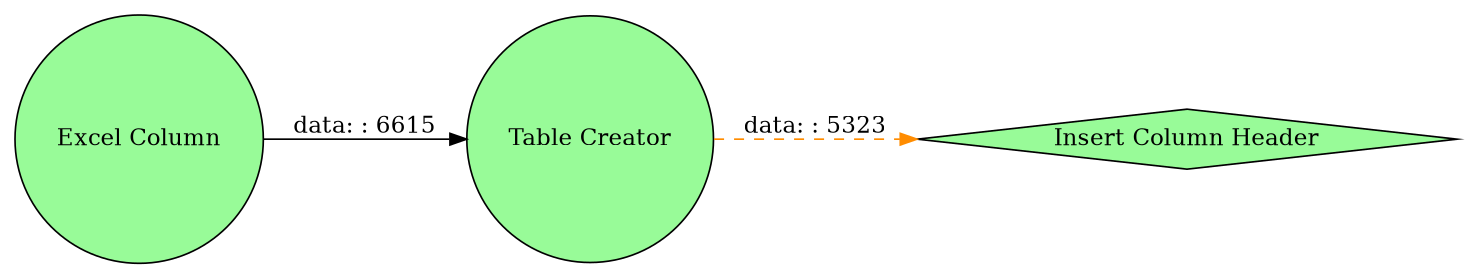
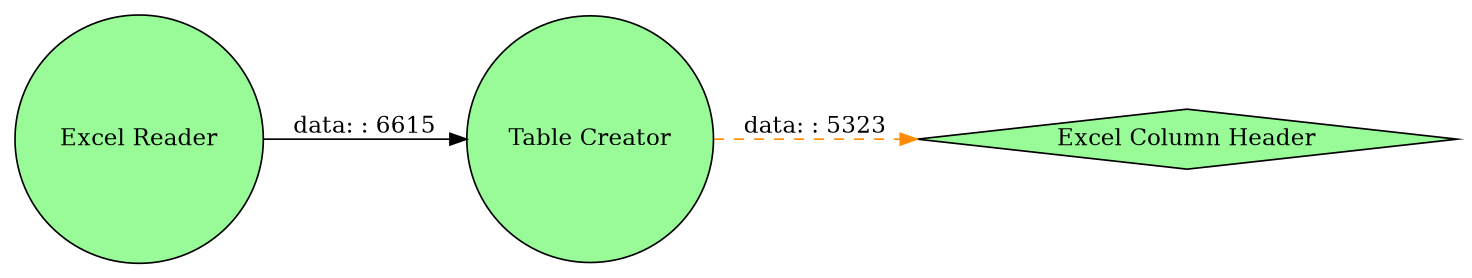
node "Excel Column": label "Excel Column" -> "Excel Reader"
node "Insert Column Header": label "Insert Column Header" -> "Excel Column Header"
